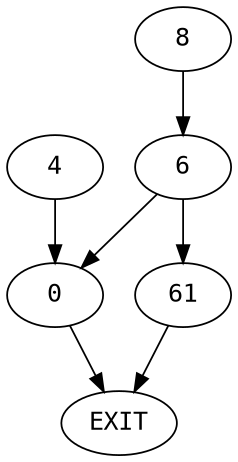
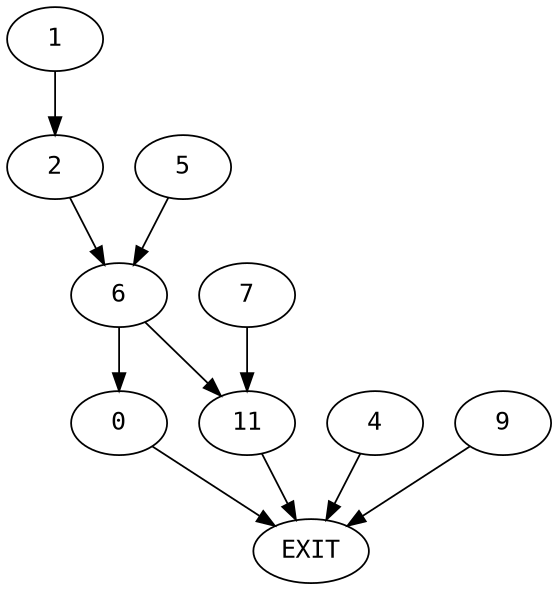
node "1": added
node "8": label "8" -> "2"
node "5": added
edge "4" -> "0": now "4" -> "EXIT"
node "61": label "61" -> "11"
node "7": added
node "9": added
